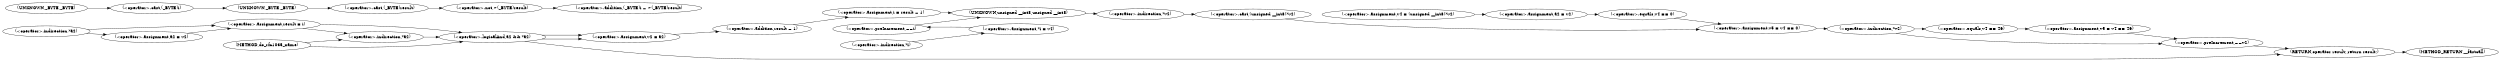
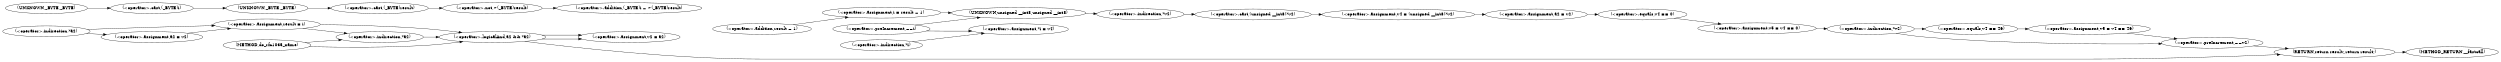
edge "(<operator>.assignment,*i = v4)" -> "(<operator>.preIncrement,++i)": reversed
edge "(<operator>.cast,(unsigned __int8)*v2)" -> "(<operator>.assignment,v5 = v4 == 0)": now "(<operator>.cast,(unsigned __int8)*v2)" -> "(<operator>.assignment,v4 = (unsigned __int8)*v2)"
edge "(<operator>.assignment,v2 = a2)" -> "(<operator>.addition,result + 1)": removed
node "(RETURN,operator result;,return result;)": label "(RETURN,operator result;,return result;)" -> "(RETURN,return result;,return result;)"
